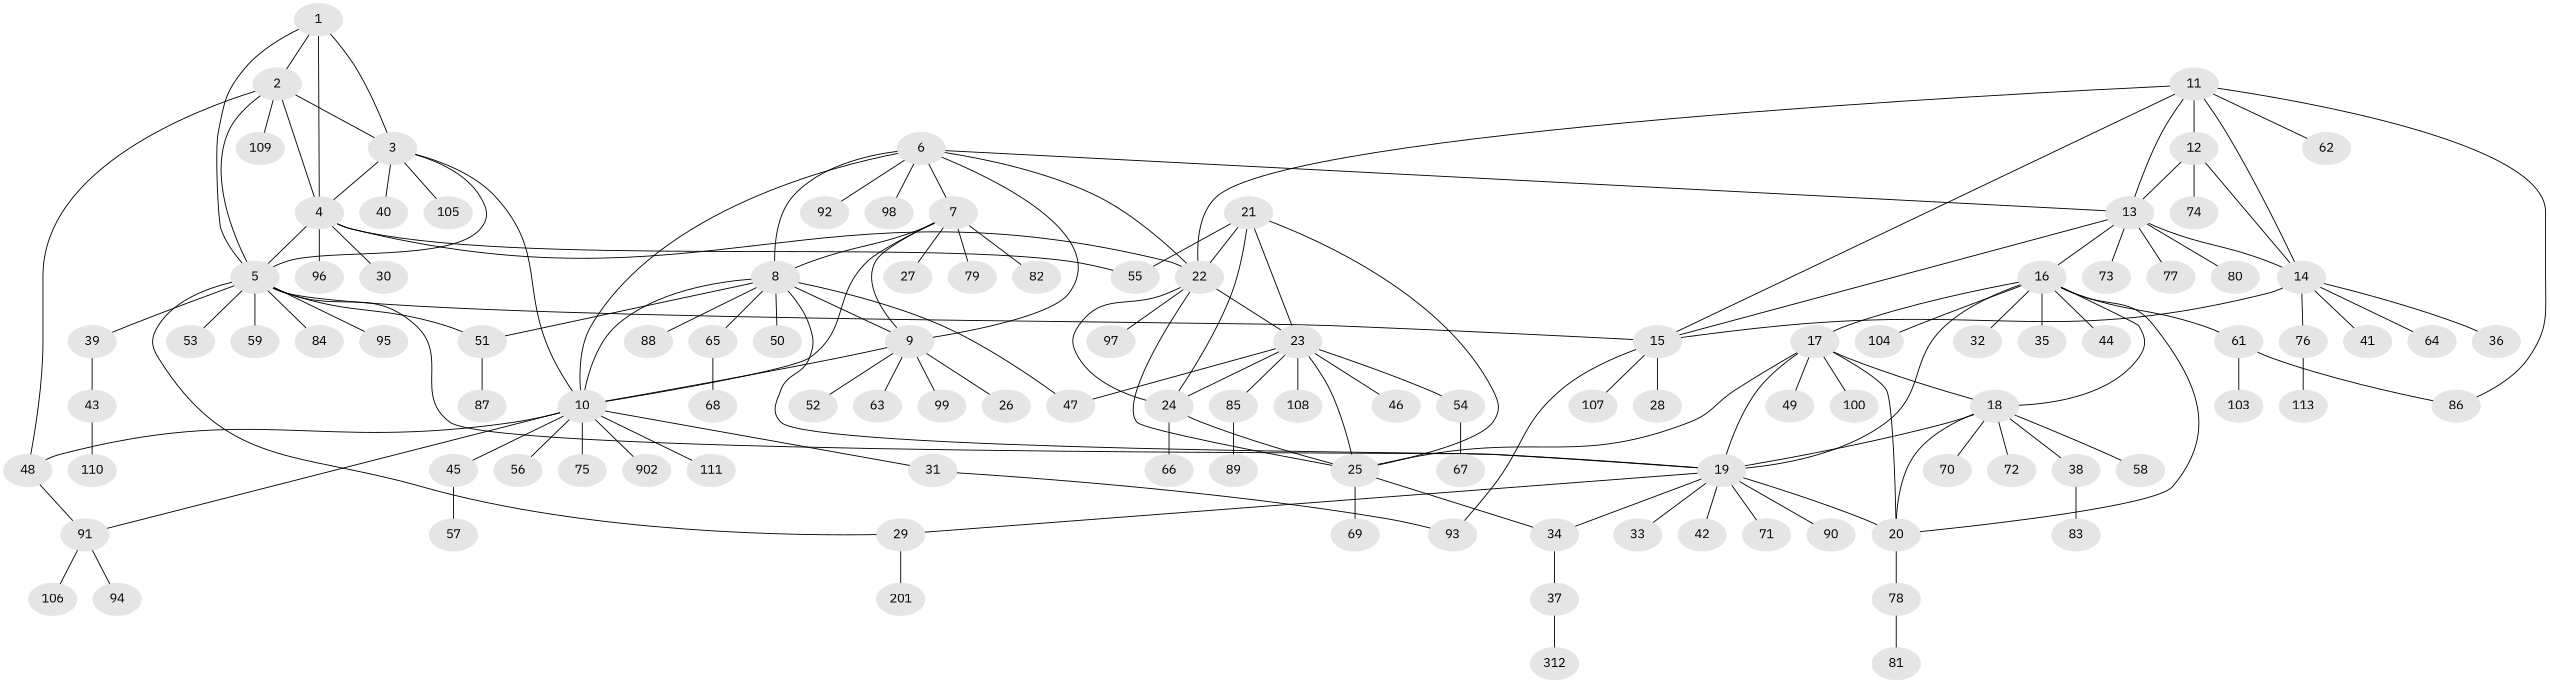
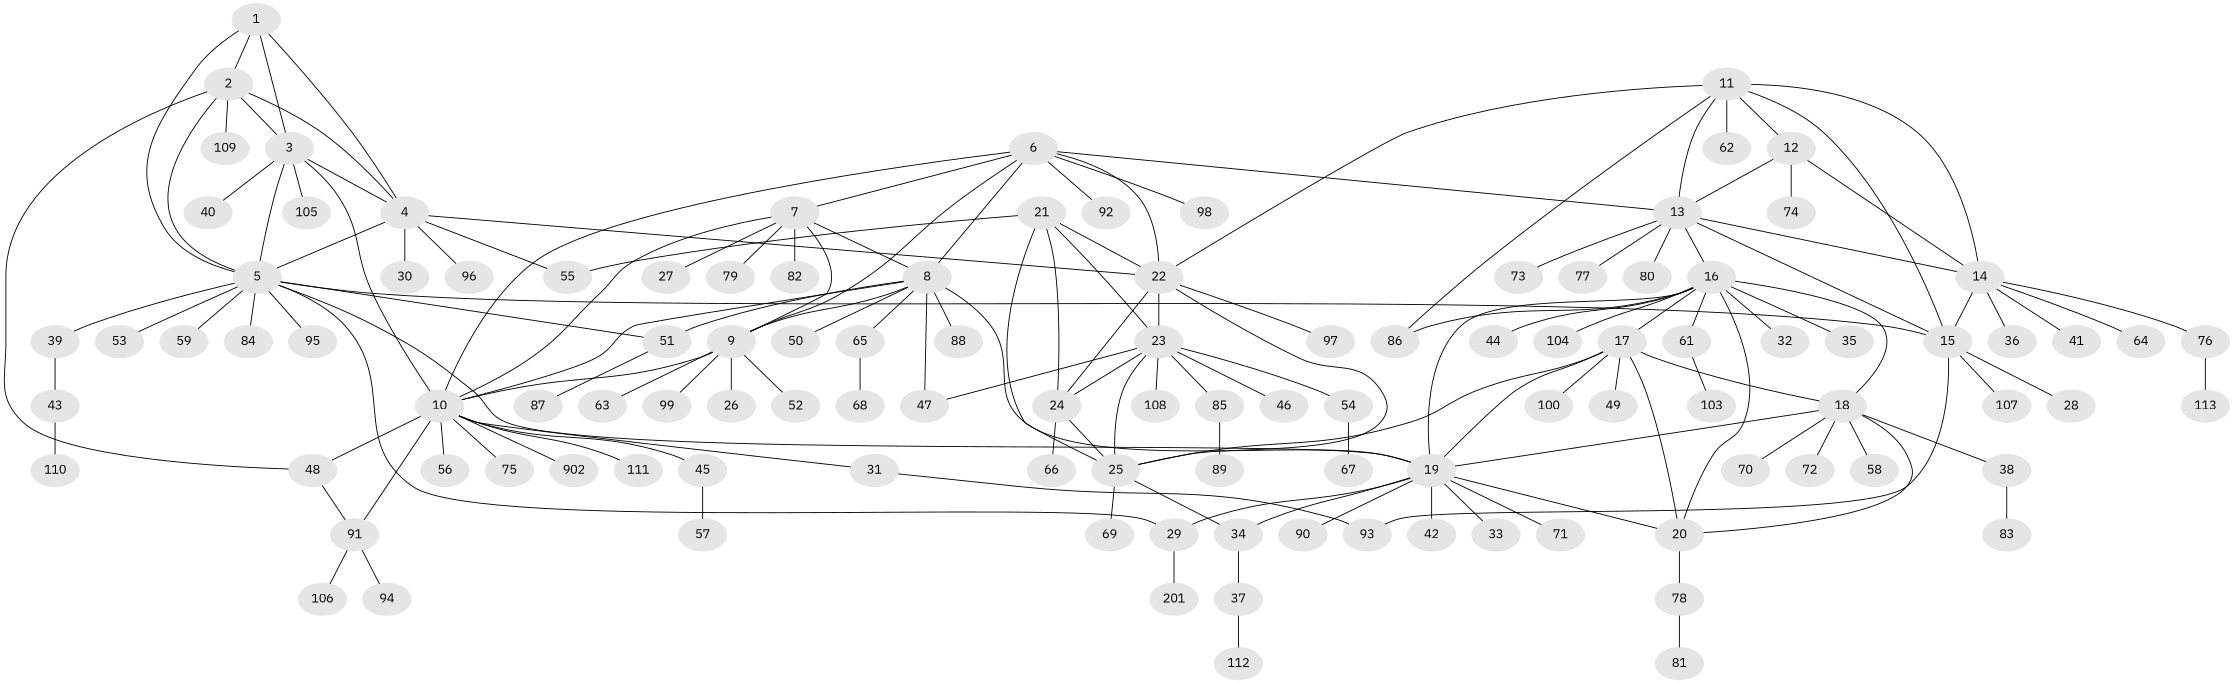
edge "61" -- "86": now "16" -- "86"
node "312": label "312" -> "112"
